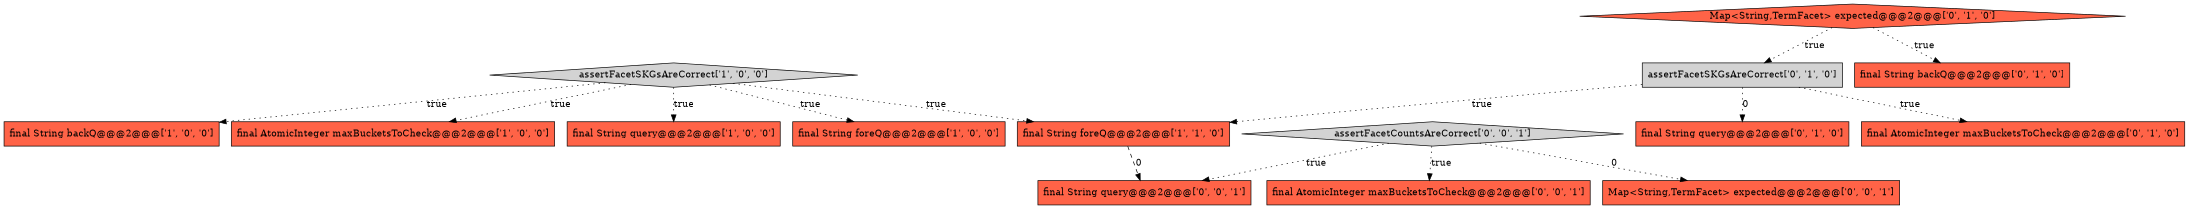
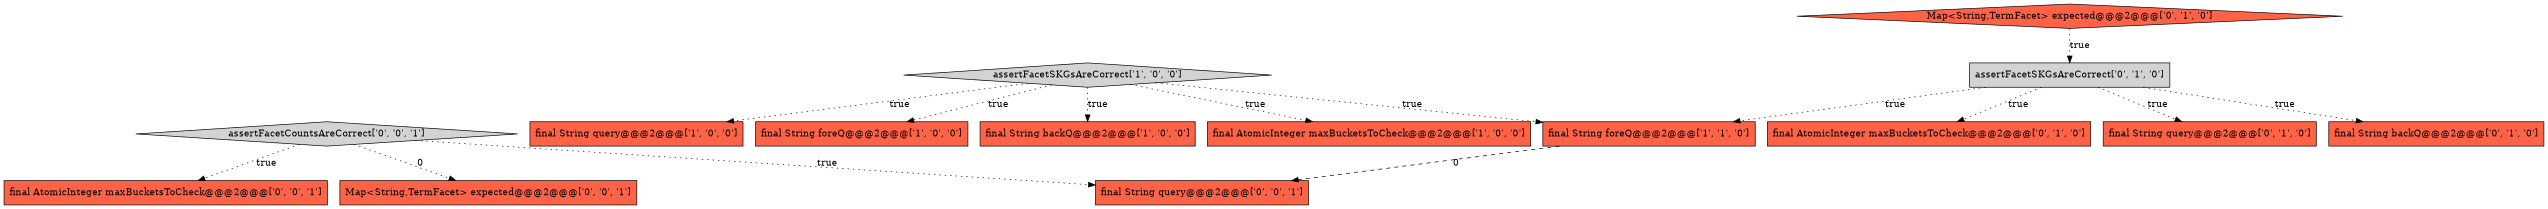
edge "Map<String,TermFacet> expected@@@2@@@['0', '1', '0']" -> "final String backQ@@@2@@@['0', '1', '0']": now "assertFacetSKGsAreCorrect['0', '1', '0']" -> "final String backQ@@@2@@@['0', '1', '0']"
edge "assertFacetSKGsAreCorrect['0', '1', '0']" -> "final String query@@@2@@@['0', '1', '0']": label "0" -> "true"
